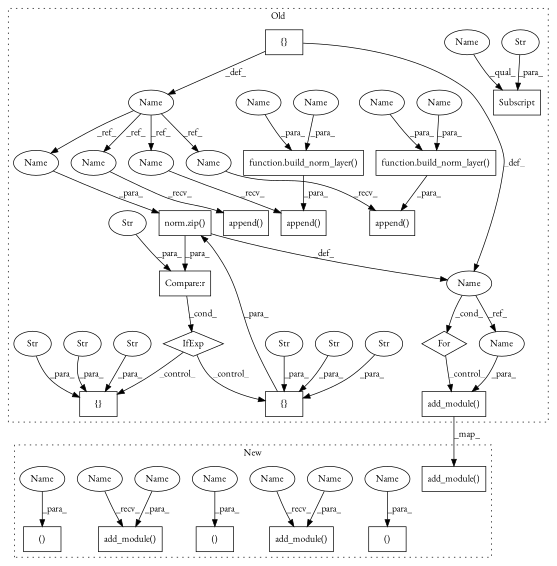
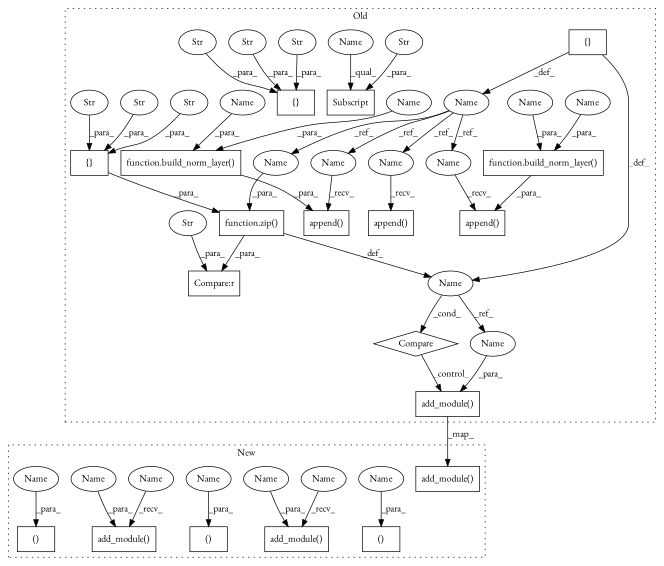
node "norm.zip()": label "norm.zip()" -> "function.zip()"
node "IfExp": removed
node "For": label "For" -> "Compare"
